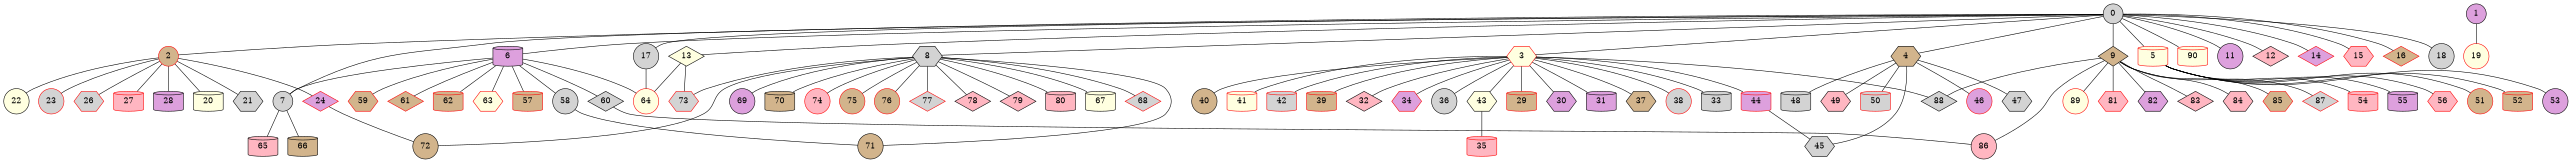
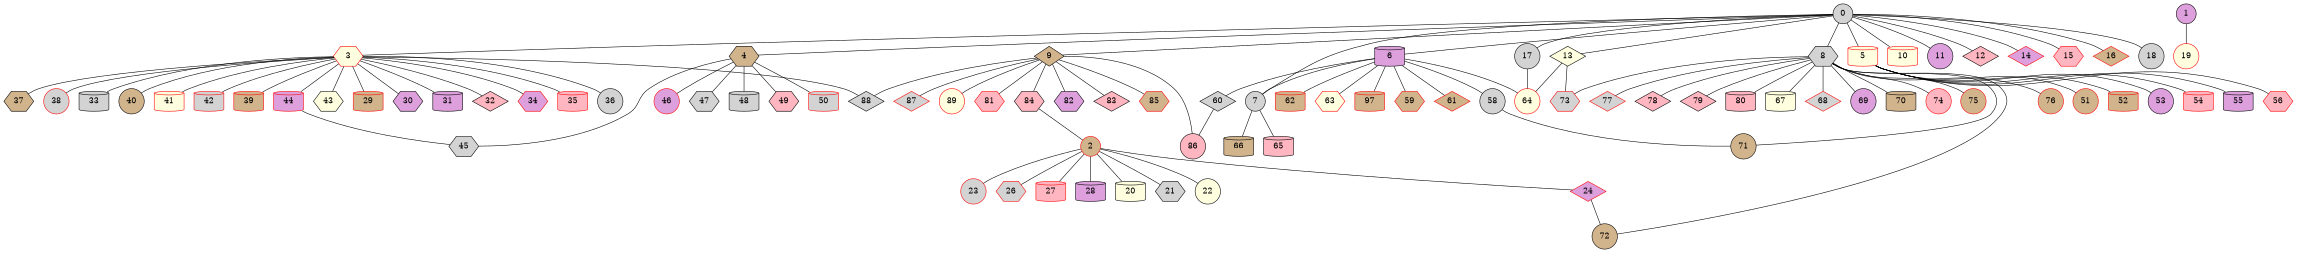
edge "0" -- "2": now "84" -- "2"
node "90": label "90" -> "10"
node "57": label "57" -> "97"
edge "43" -- "35": now "3" -- "35"
